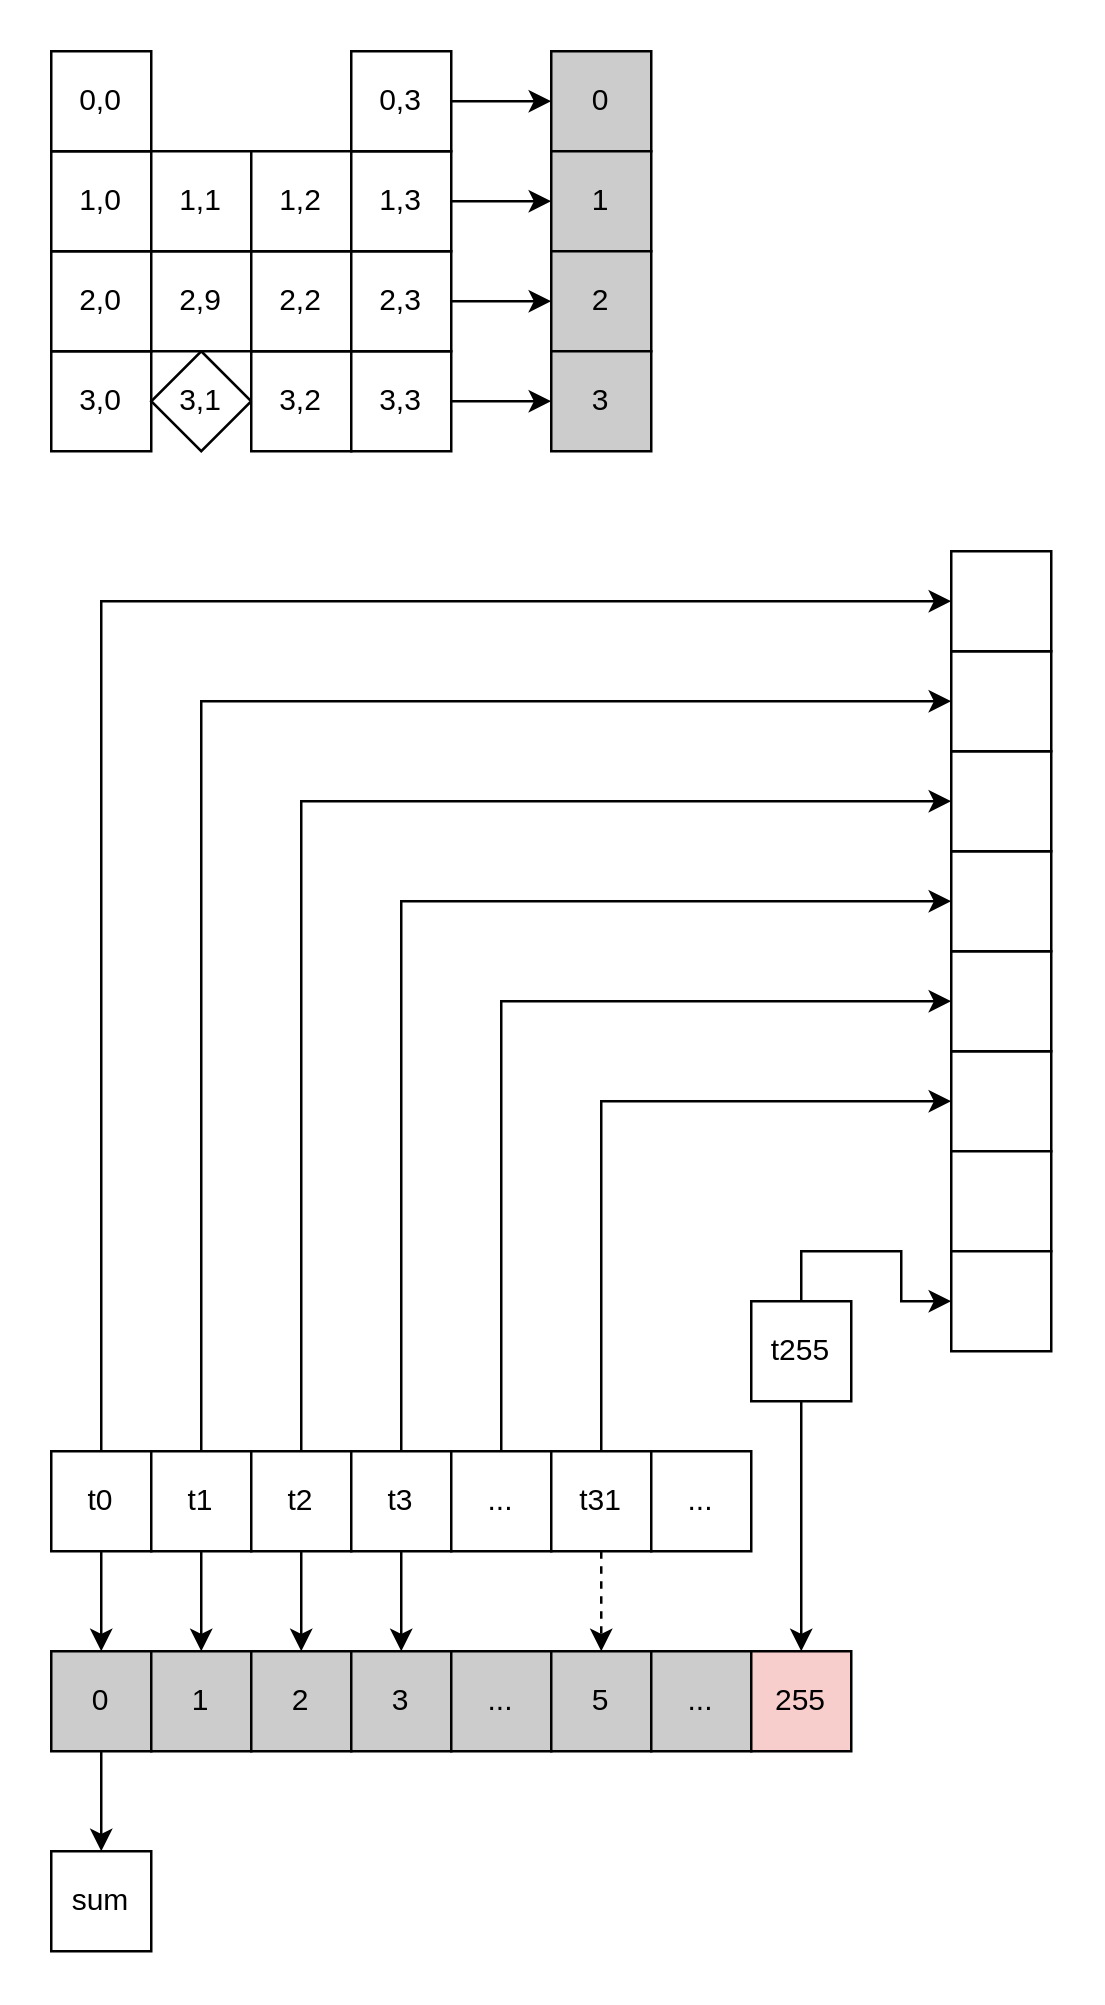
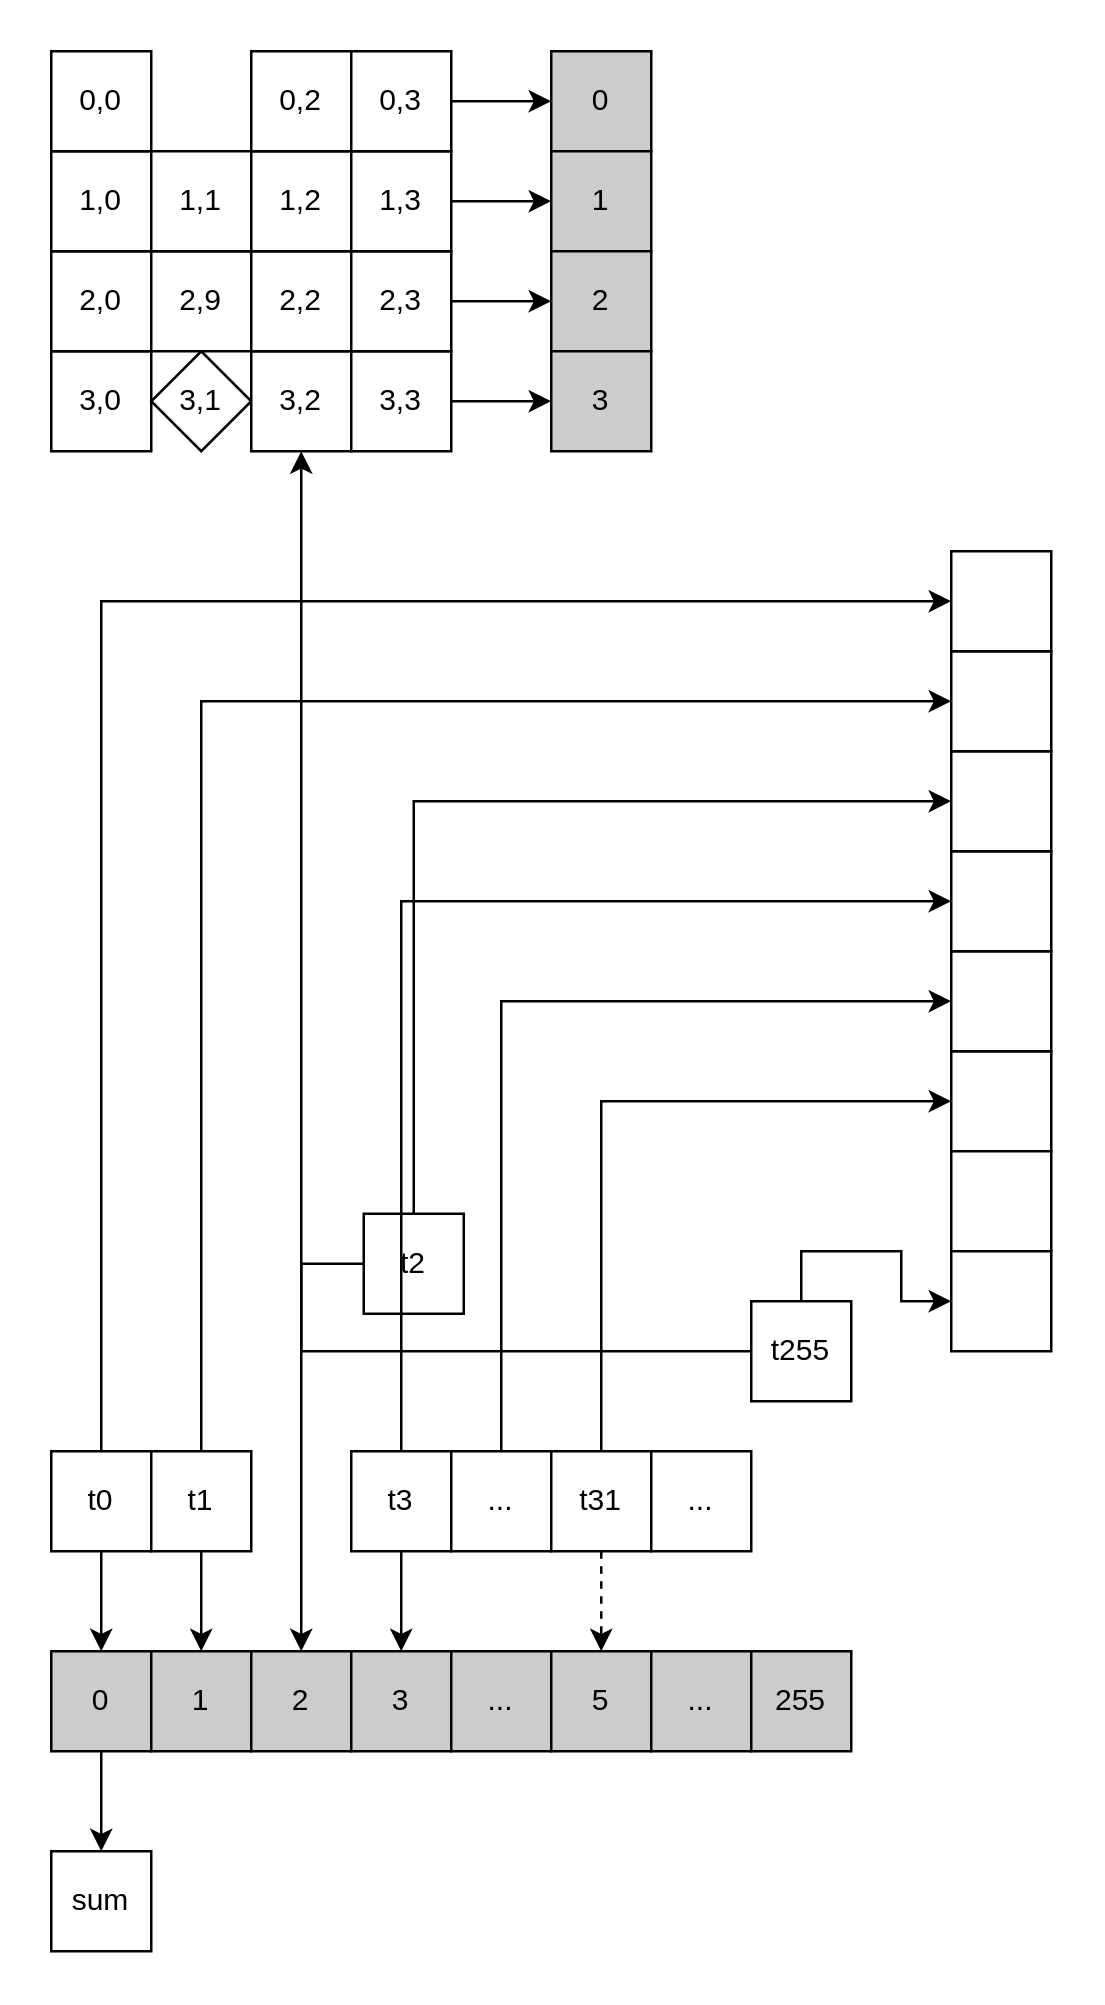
node "0,2": added
node "t2": moved (301, 1501) -> (414, 1264)
edge "t255" -> "255": now "t255" -> "3,2"
node "255": fillcolor #f8cecc -> #cccccc
